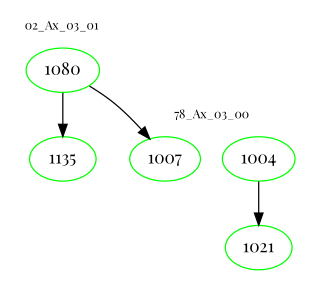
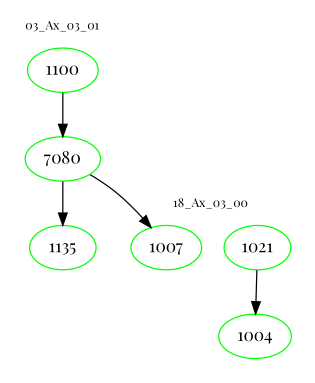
cluster "02_Ax_03_01": label "02_Ax_03_01" -> "03_Ax_03_01"
node "1100": added
node "1080": label "1080" -> "7080"
cluster "78_Ax_03_00": label "78_Ax_03_00" -> "18_Ax_03_00"
edge "1004" -> "1021": reversed
